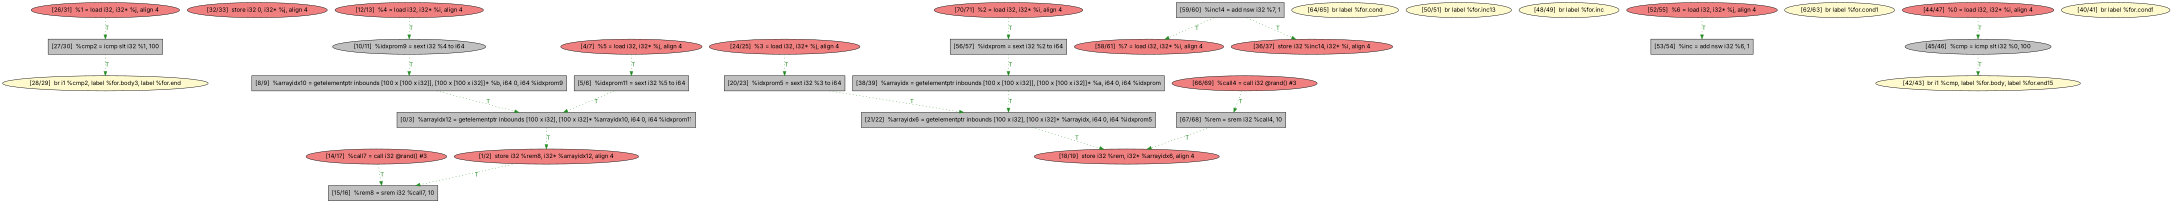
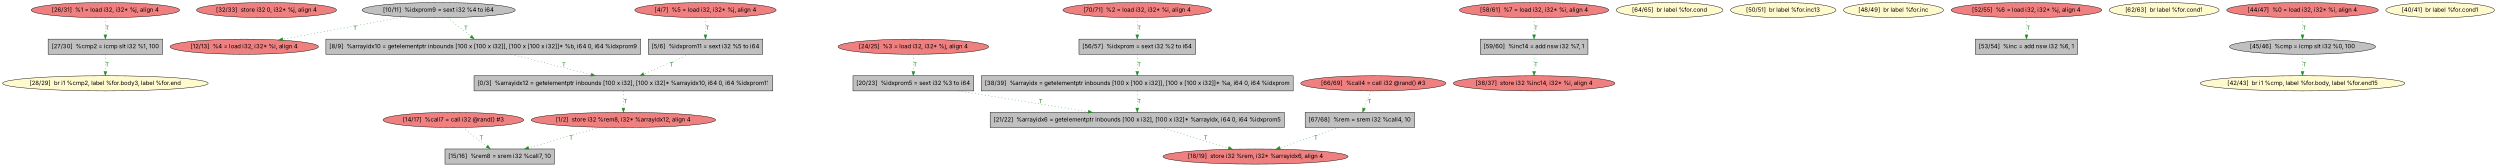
edge "[12/13]  %4 = load i32, i32* %i, align 4" -> "[10/11]  %idxprom9 = sext i32 %4 to i64": reversed
edge "[59/60]  %inc14 = add nsw i32 %7, 1" -> "[58/61]  %7 = load i32, i32* %i, align 4": reversed
